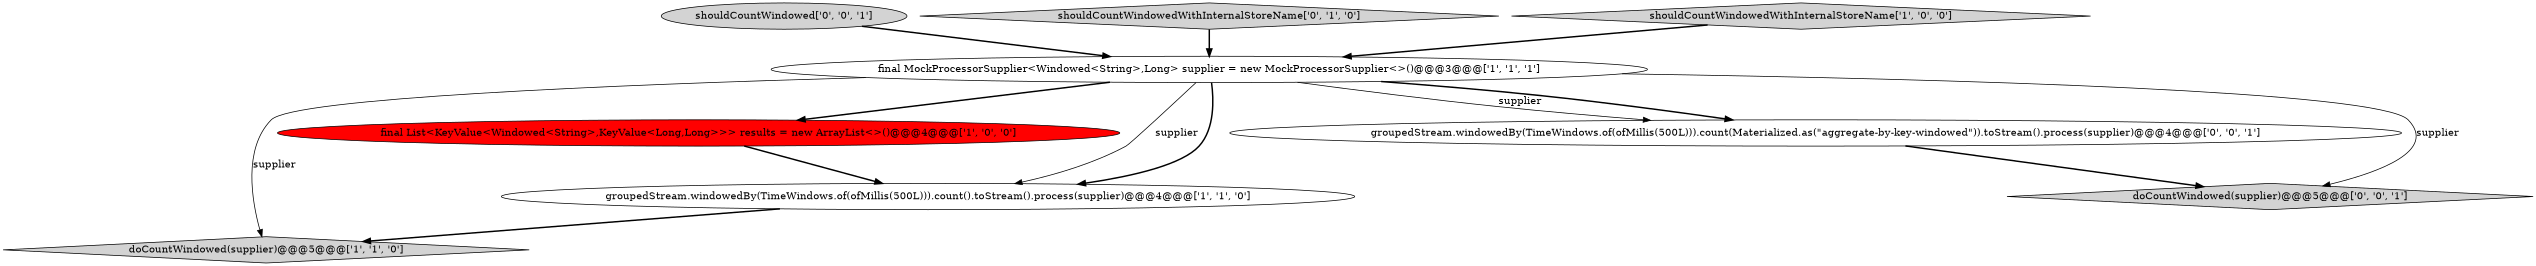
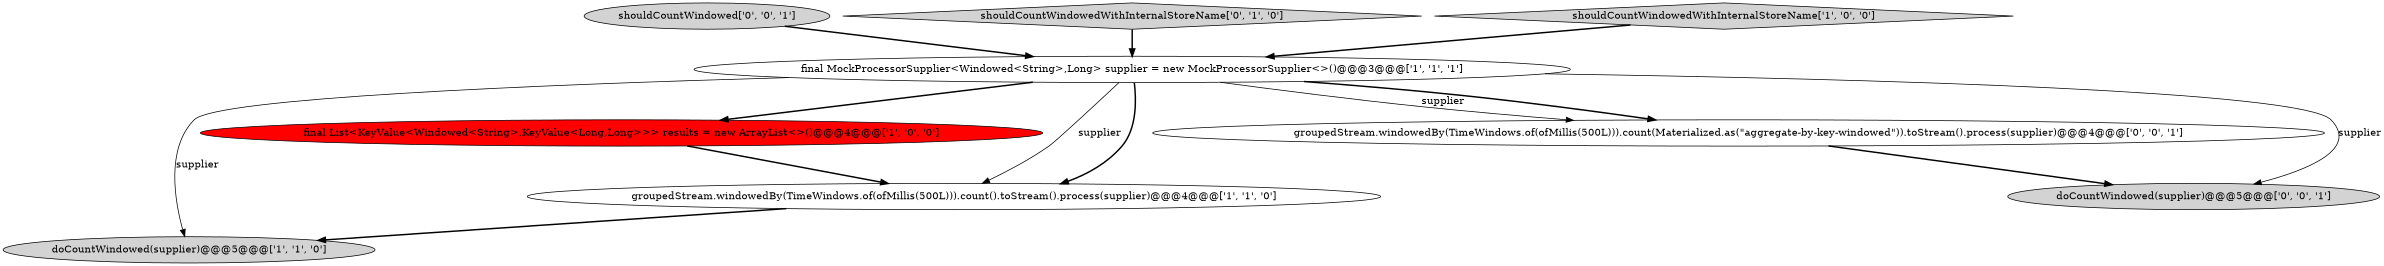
node "doCountWindowed(supplier)@@@5@@@['0', '0', '1']": shape diamond -> ellipse
node "doCountWindowed(supplier)@@@5@@@['1', '1', '0']": shape diamond -> ellipse
